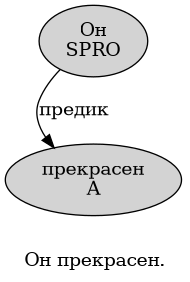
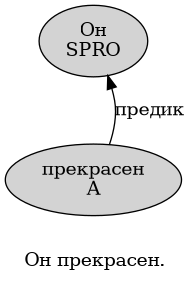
edge "Он SPRO" -> "прекрасен A": reversed
